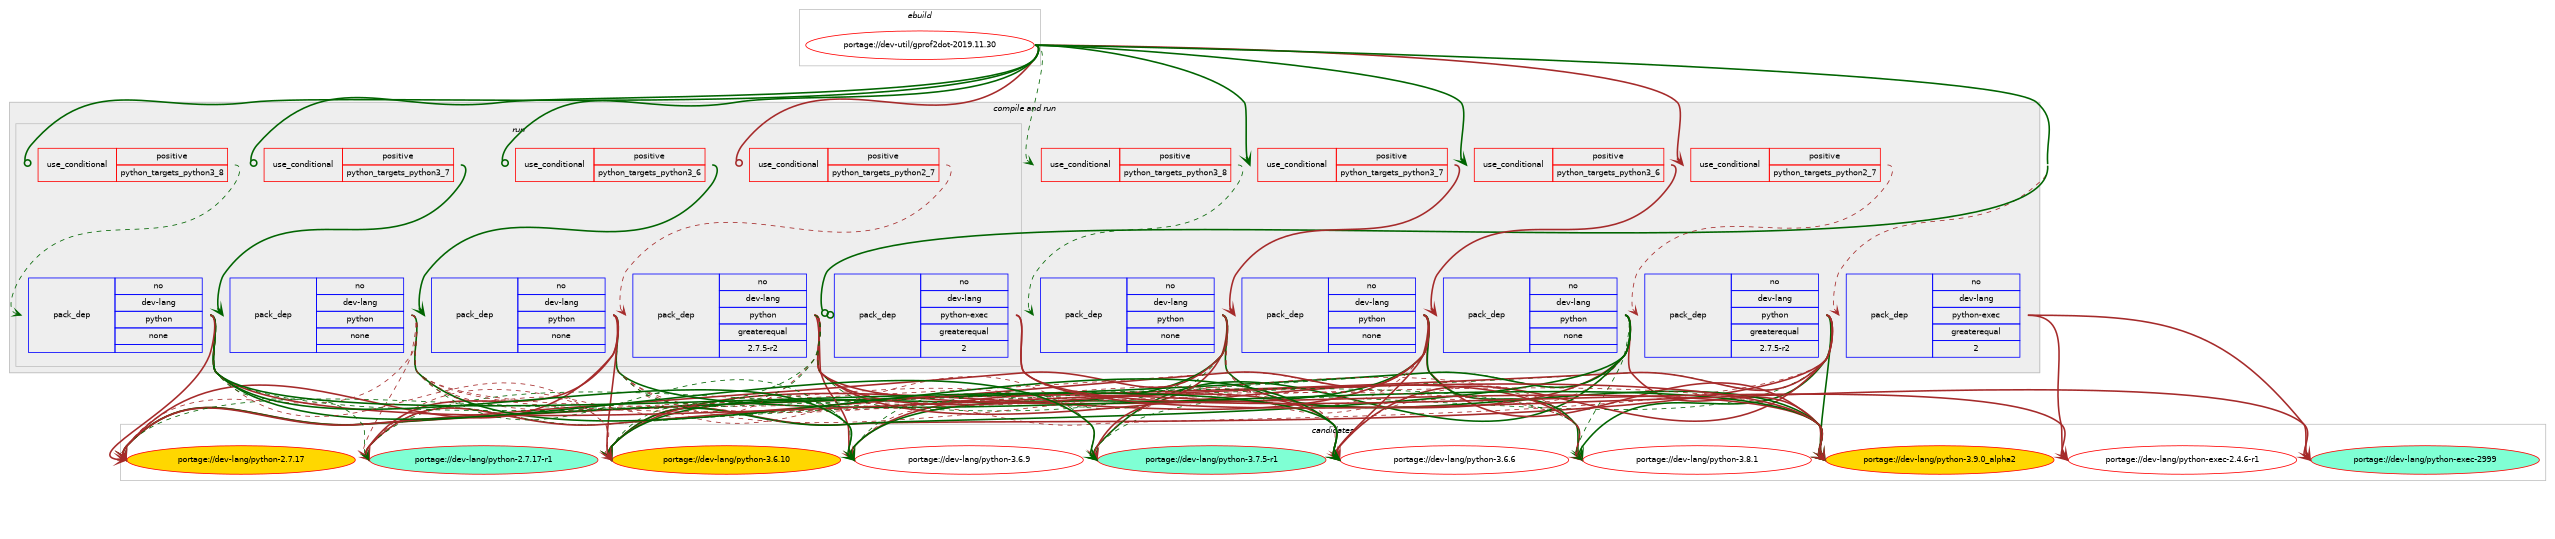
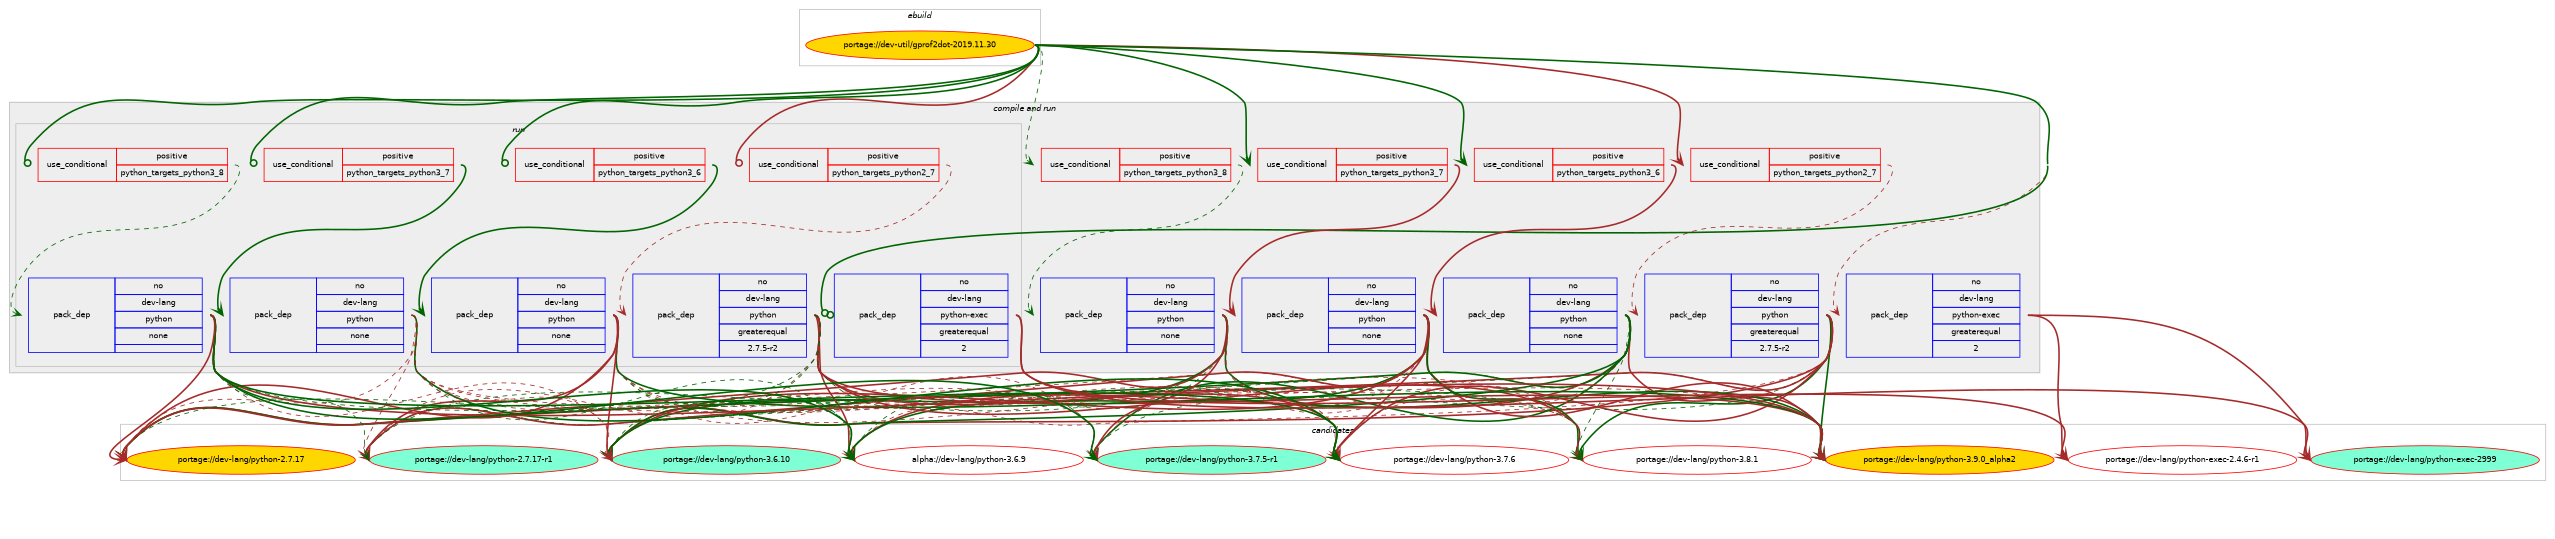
node "portage://dev-util/gprof2dot-2019.11.30": fillcolor white -> gold
node "portage://dev-lang/python-3.6.10": fillcolor gold -> aquamarine
node "portage://dev-lang/python-3.6.9": label "portage://dev-lang/python-3.6.9" -> "alpha://dev-lang/python-3.6.9"
node "portage://dev-lang/python-3.6.6": label "portage://dev-lang/python-3.6.6" -> "portage://dev-lang/python-3.7.6"
